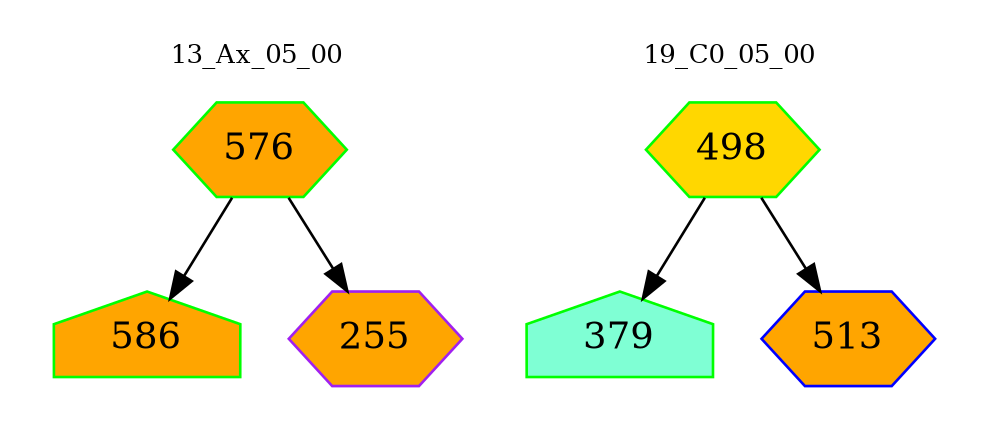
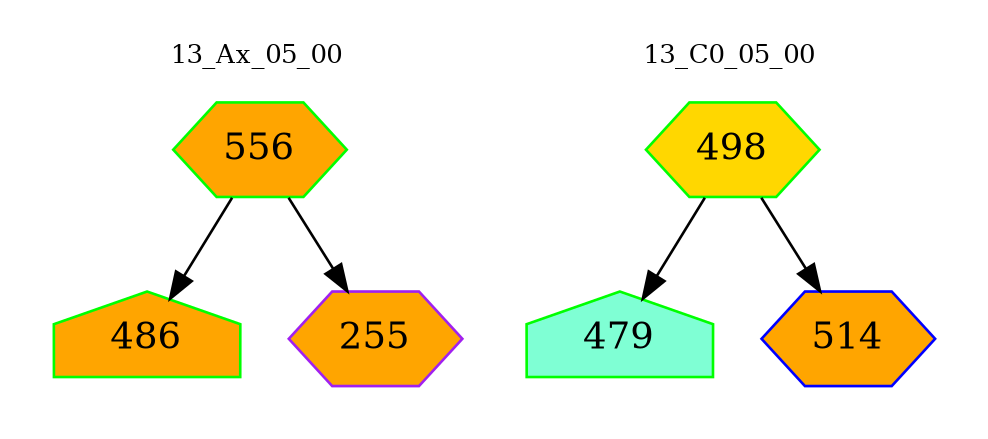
cluster "19_C0_05_00": label "19_C0_05_00" -> "13_C0_05_00"
node "576": label "576" -> "556"
node "586": label "586" -> "486"
node "379": label "379" -> "479"
node "513": label "513" -> "514"
